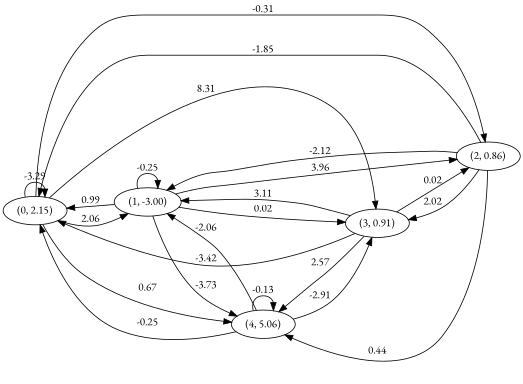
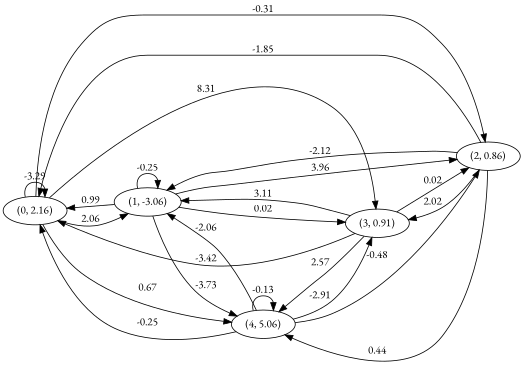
node "(1, -3.00)": label "(1, -3.00)" -> "(1, -3.06)"
node "(0, 2.15)": label "(0, 2.15)" -> "(0, 2.16)"
edge "(4, 5.06)" -> "(2, 0.86)": added, label "-0.48"
